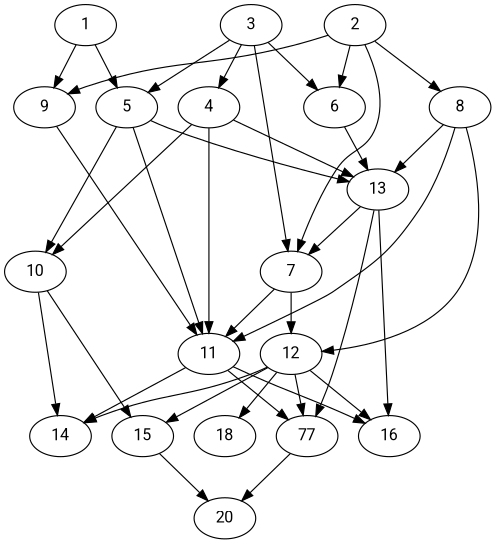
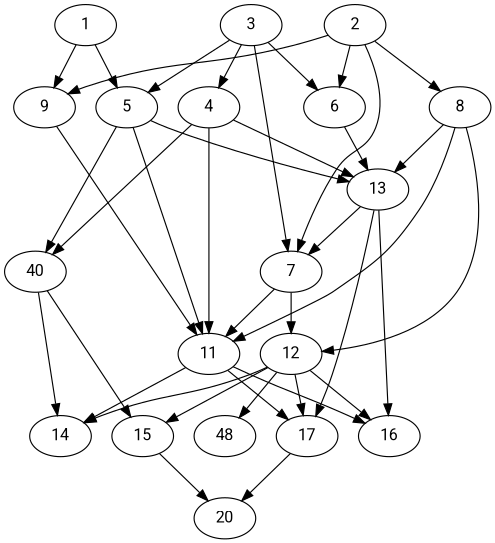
node "10": label "10" -> "40"
node "18": label "18" -> "48"
node "77": label "77" -> "17"
